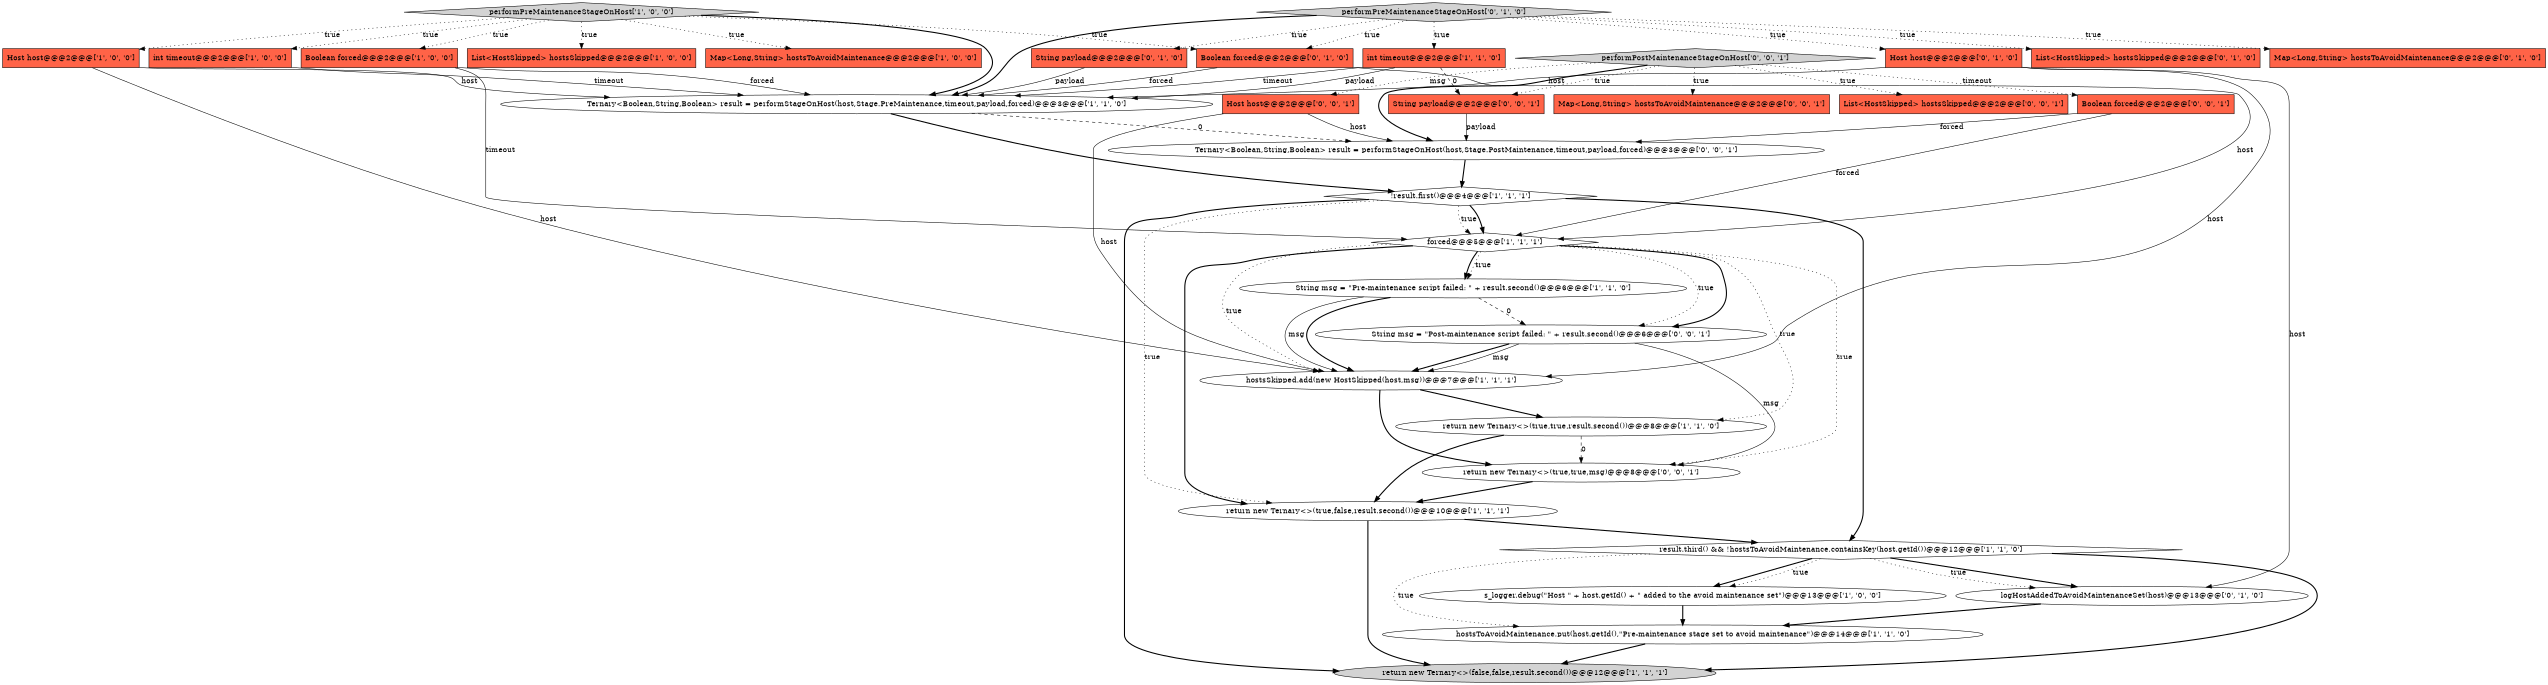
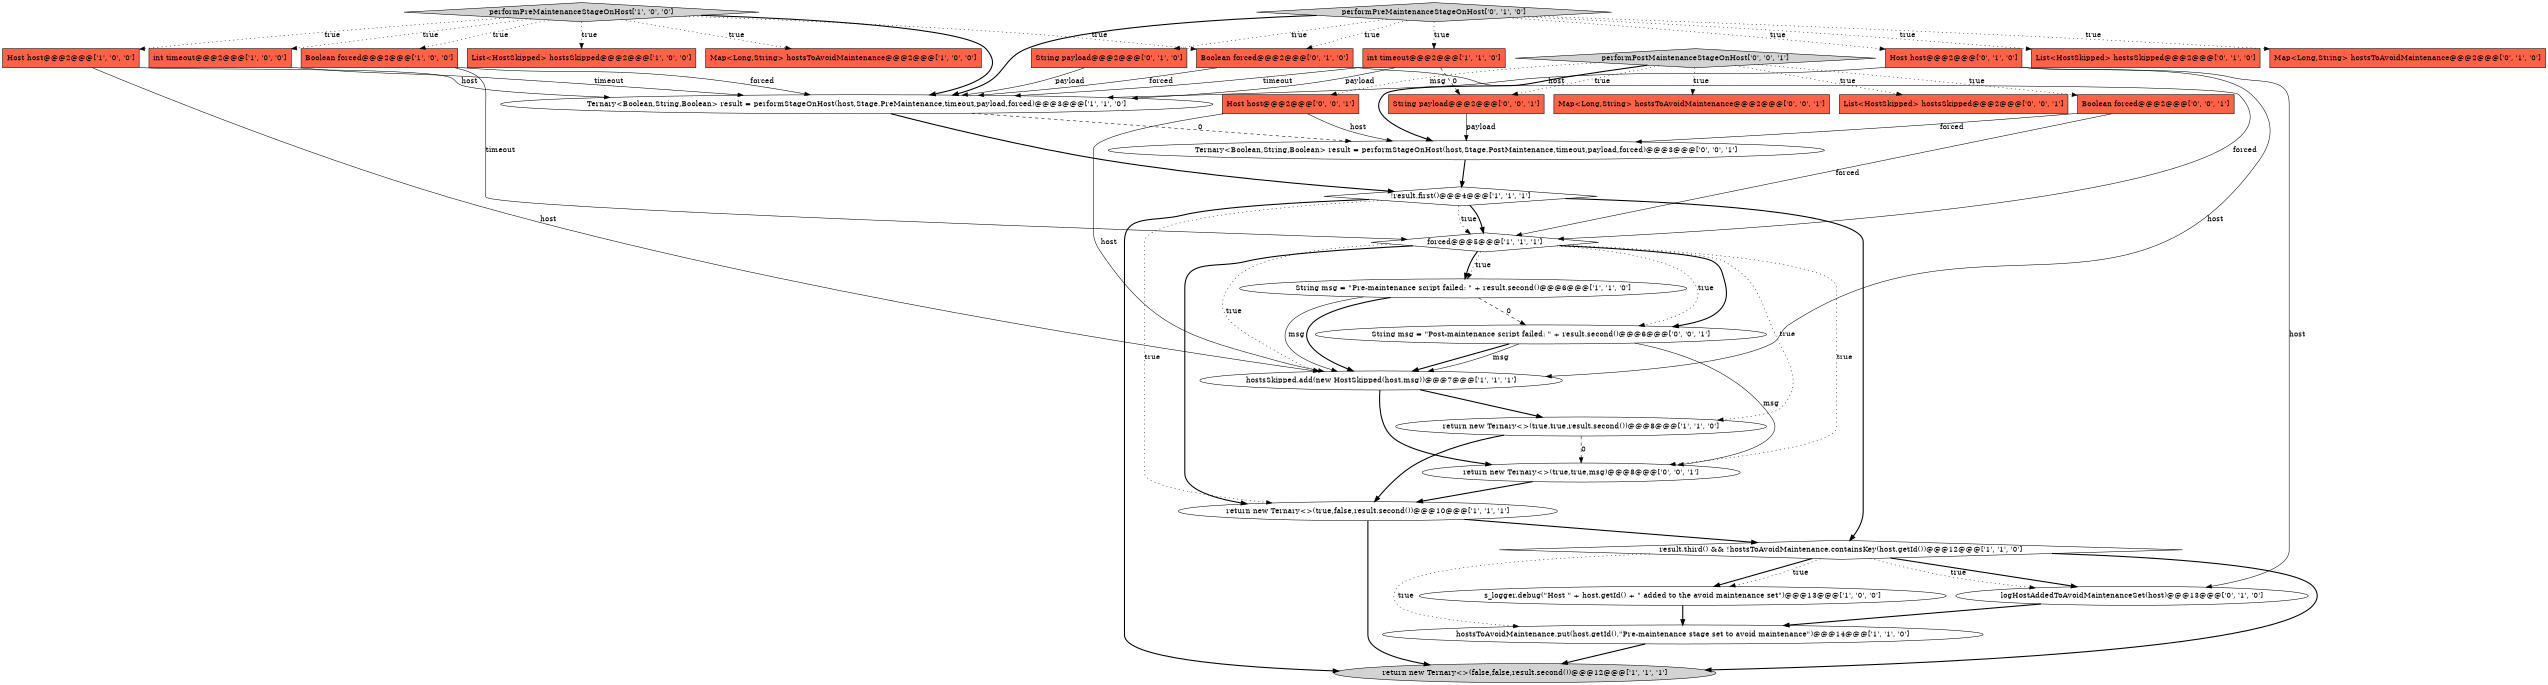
edge "performPostMaintenanceStageOnHost['0', '0', '1']" -> "Boolean forced@@@2@@@['0', '0', '1']": label "timeout" -> "true"
edge "Boolean forced@@@2@@@['0', '1', '0']" -> "forced@@@5@@@['1', '1', '1']": label "host" -> "forced"
